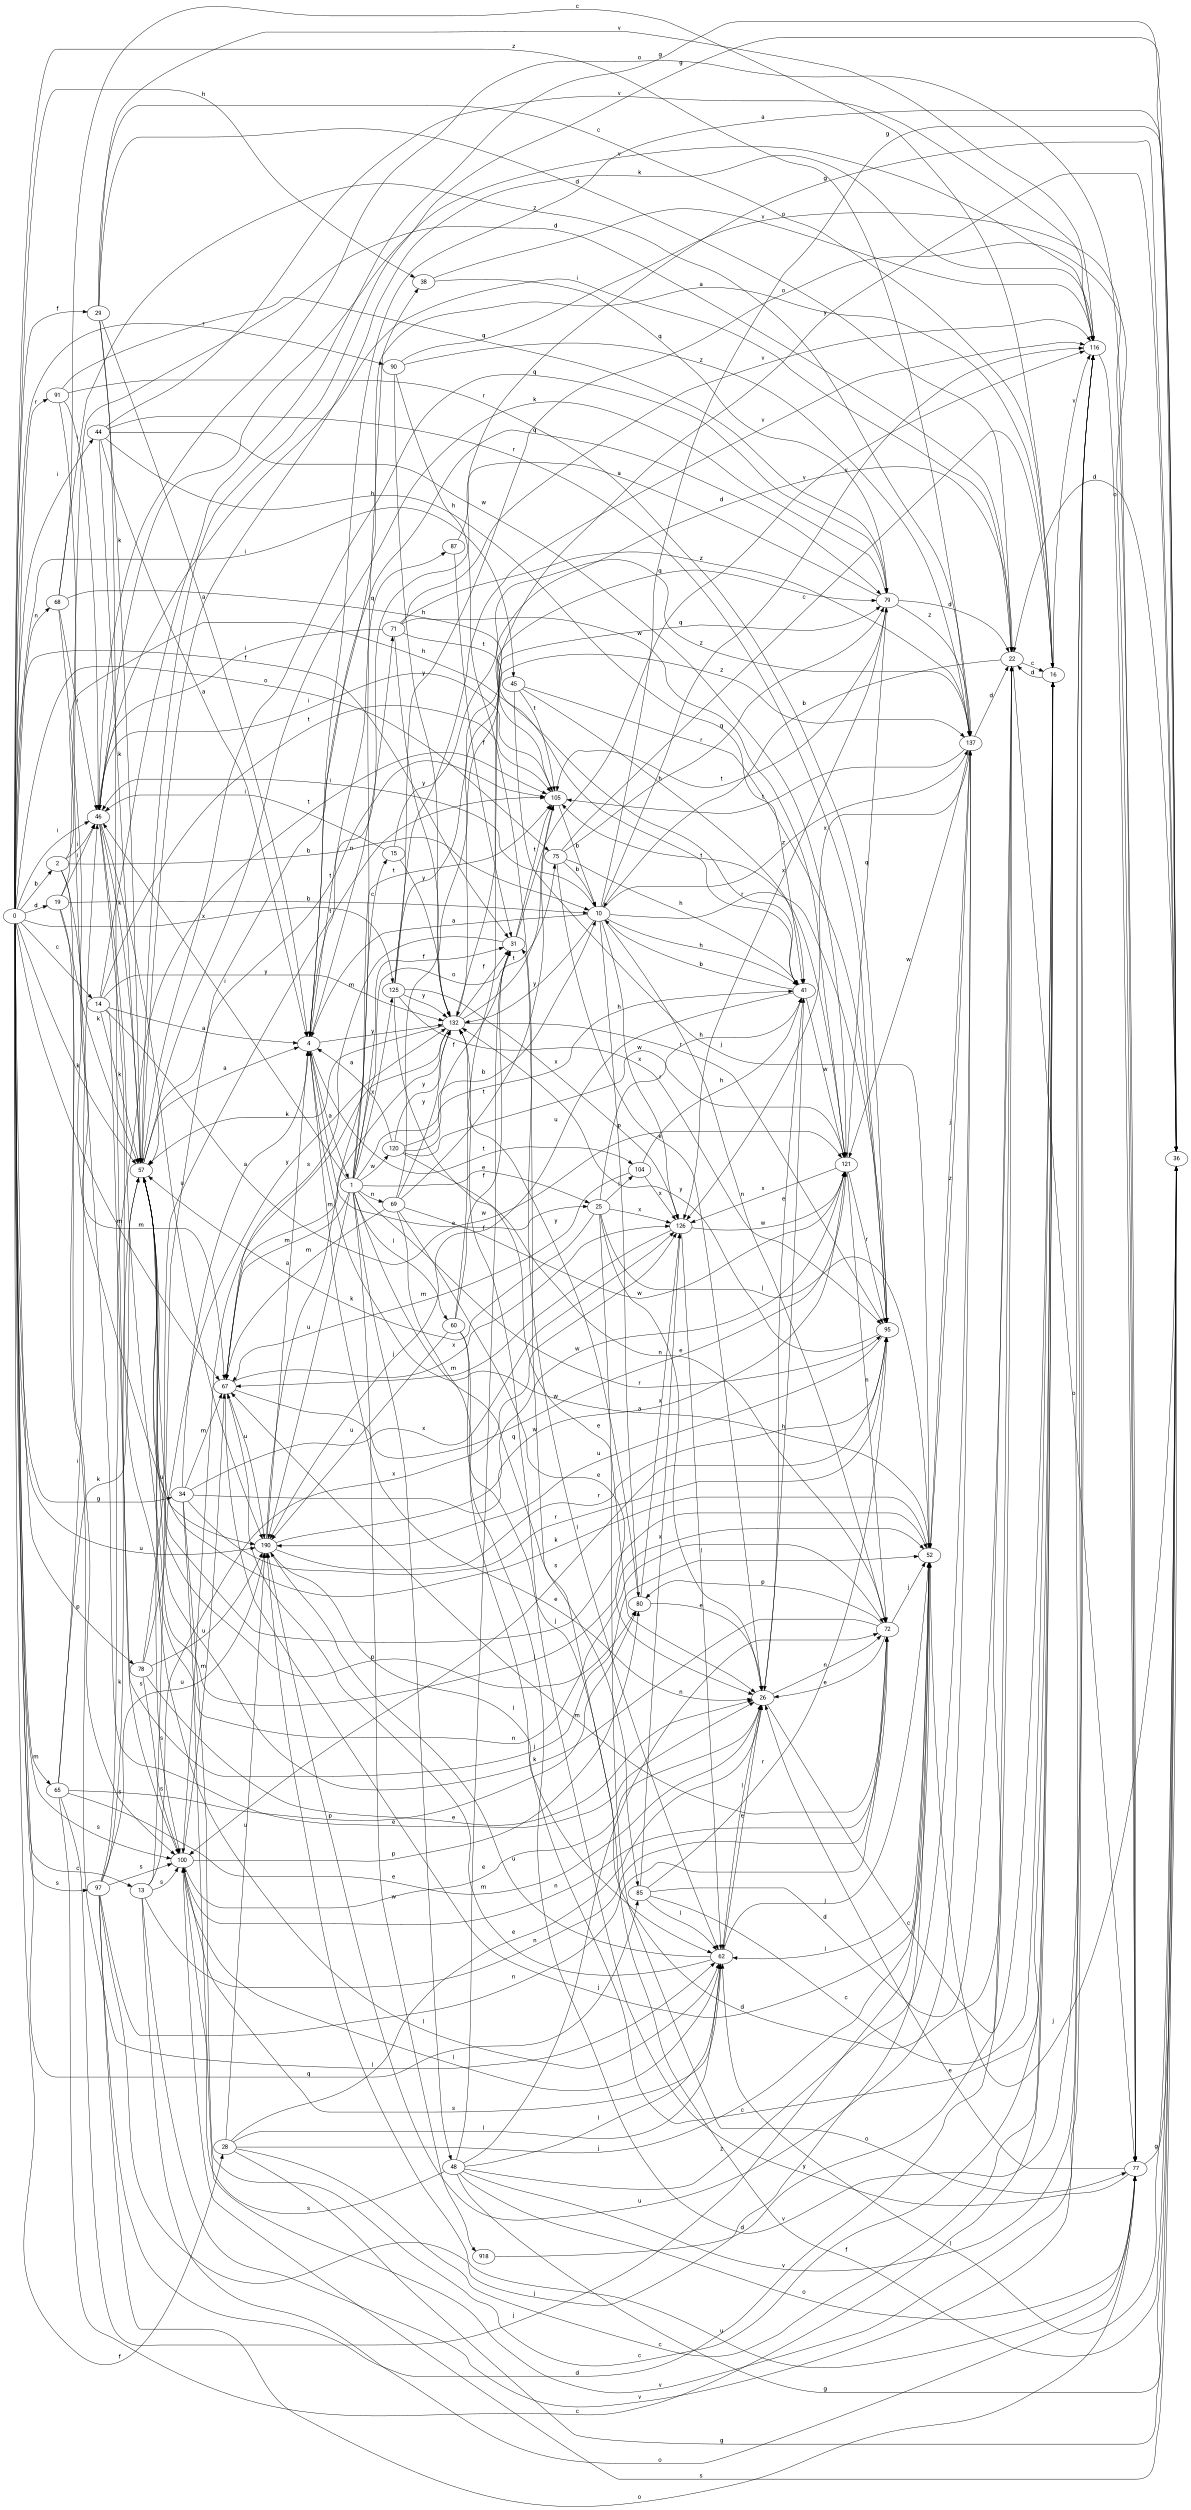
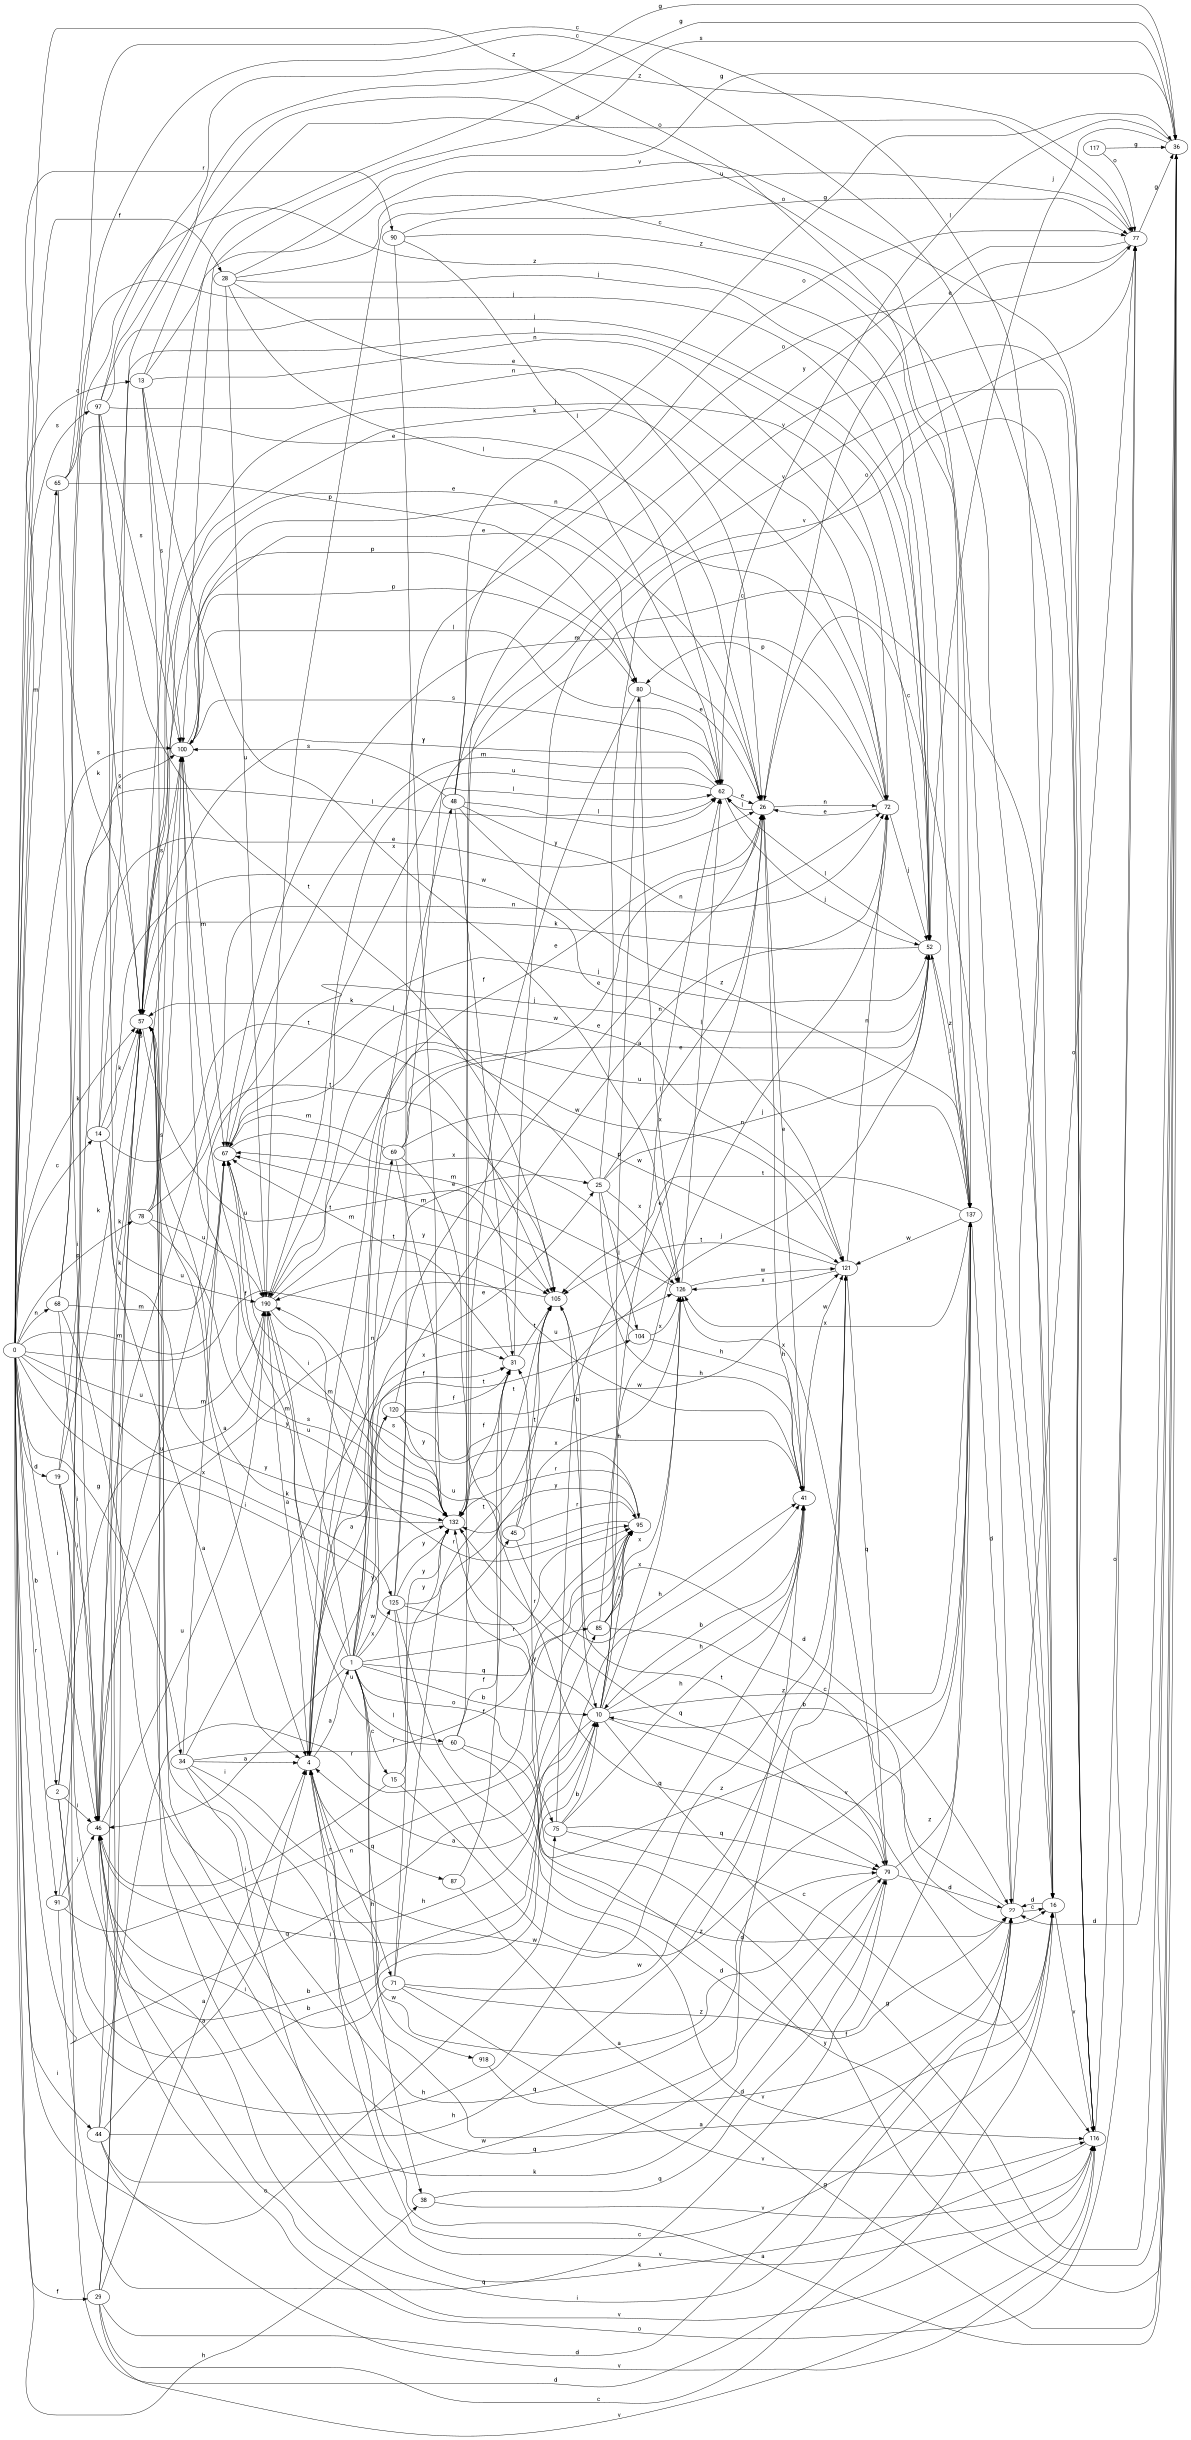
node "117": added
edge "69" -> "105": removed, label "t"
edge "121" -> "95": removed, label "r"
edge "97" -> "77": label "o" -> "z"
